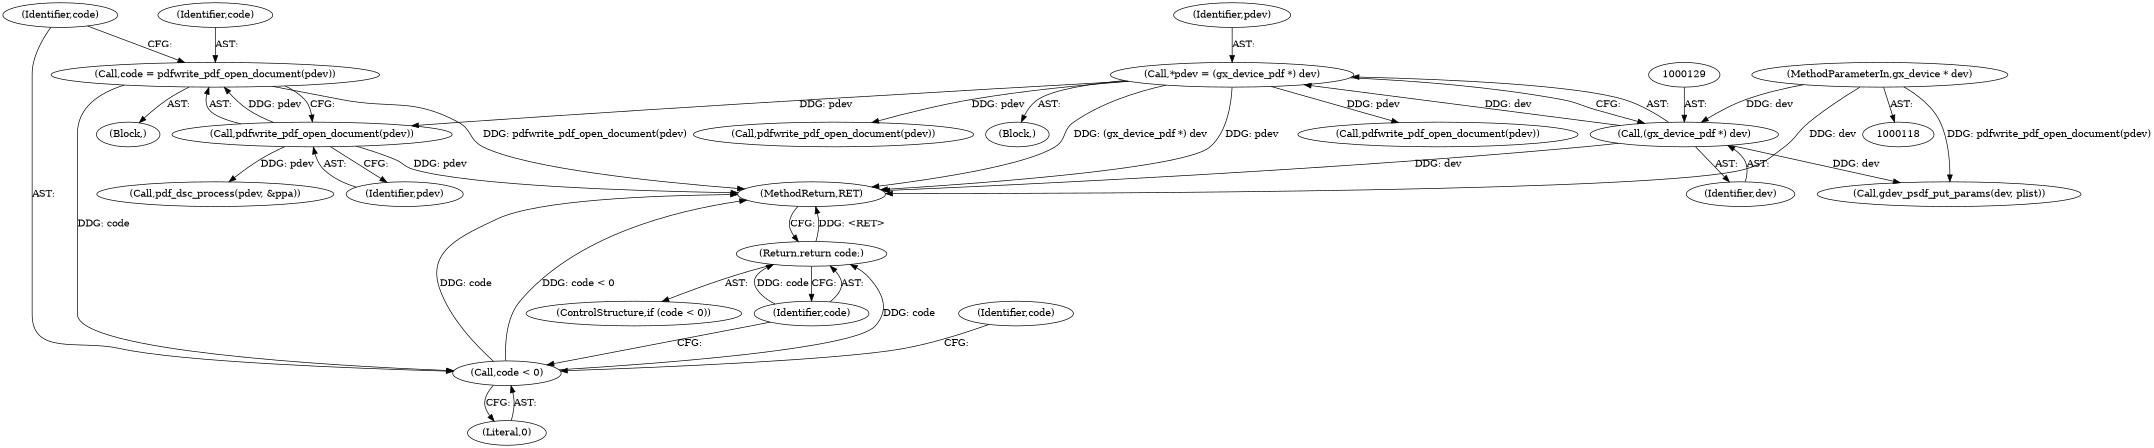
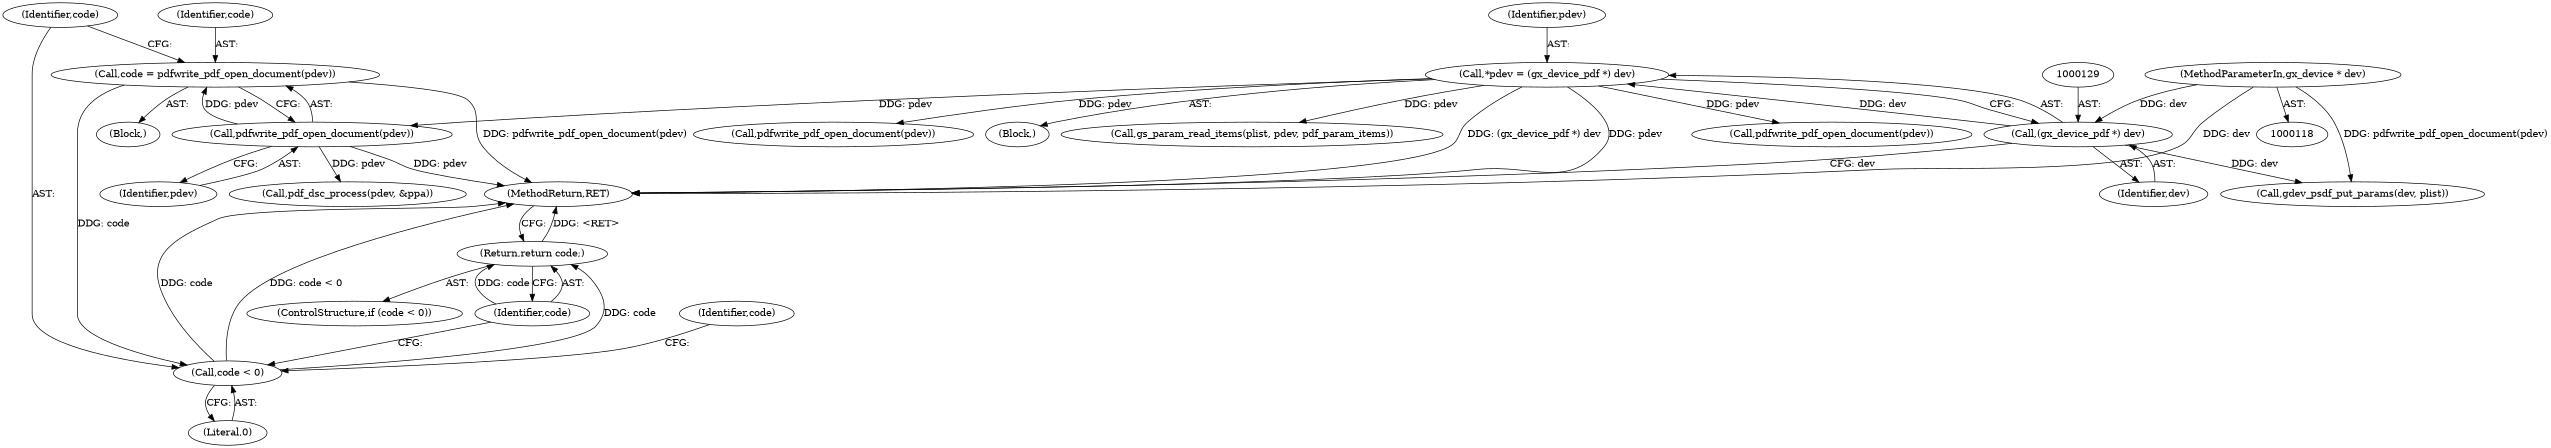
node "(Call,gs_param_read_items(plist, pdev, pdf_param_items))": added
edge "(Call,(gx_device_pdf *) dev)" -> "(MethodReturn,RET)": label "DDG: dev" -> "CFG: dev"
